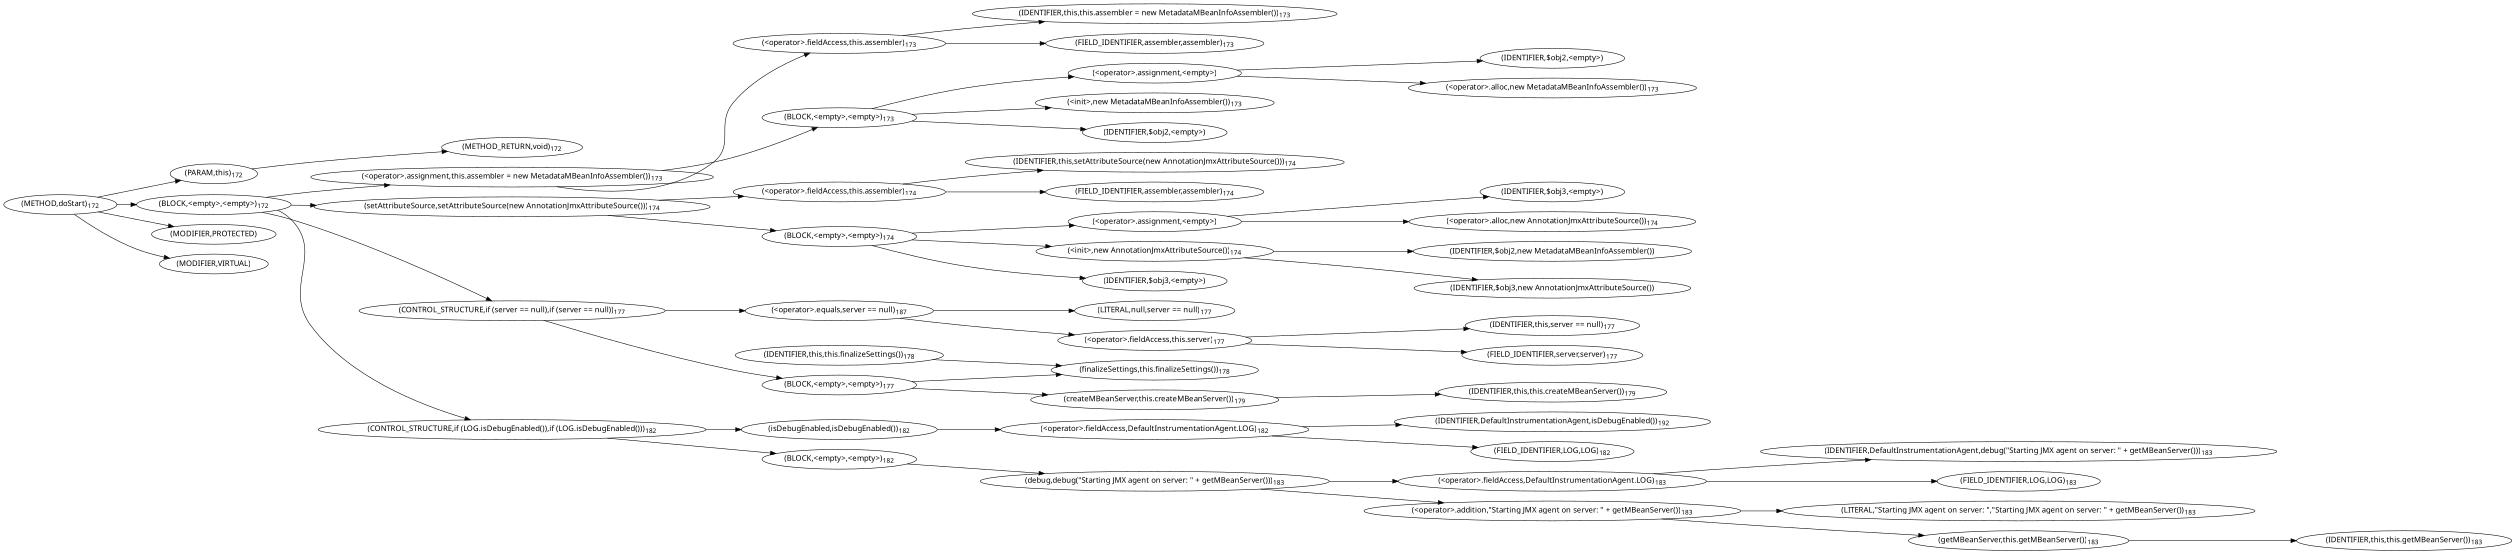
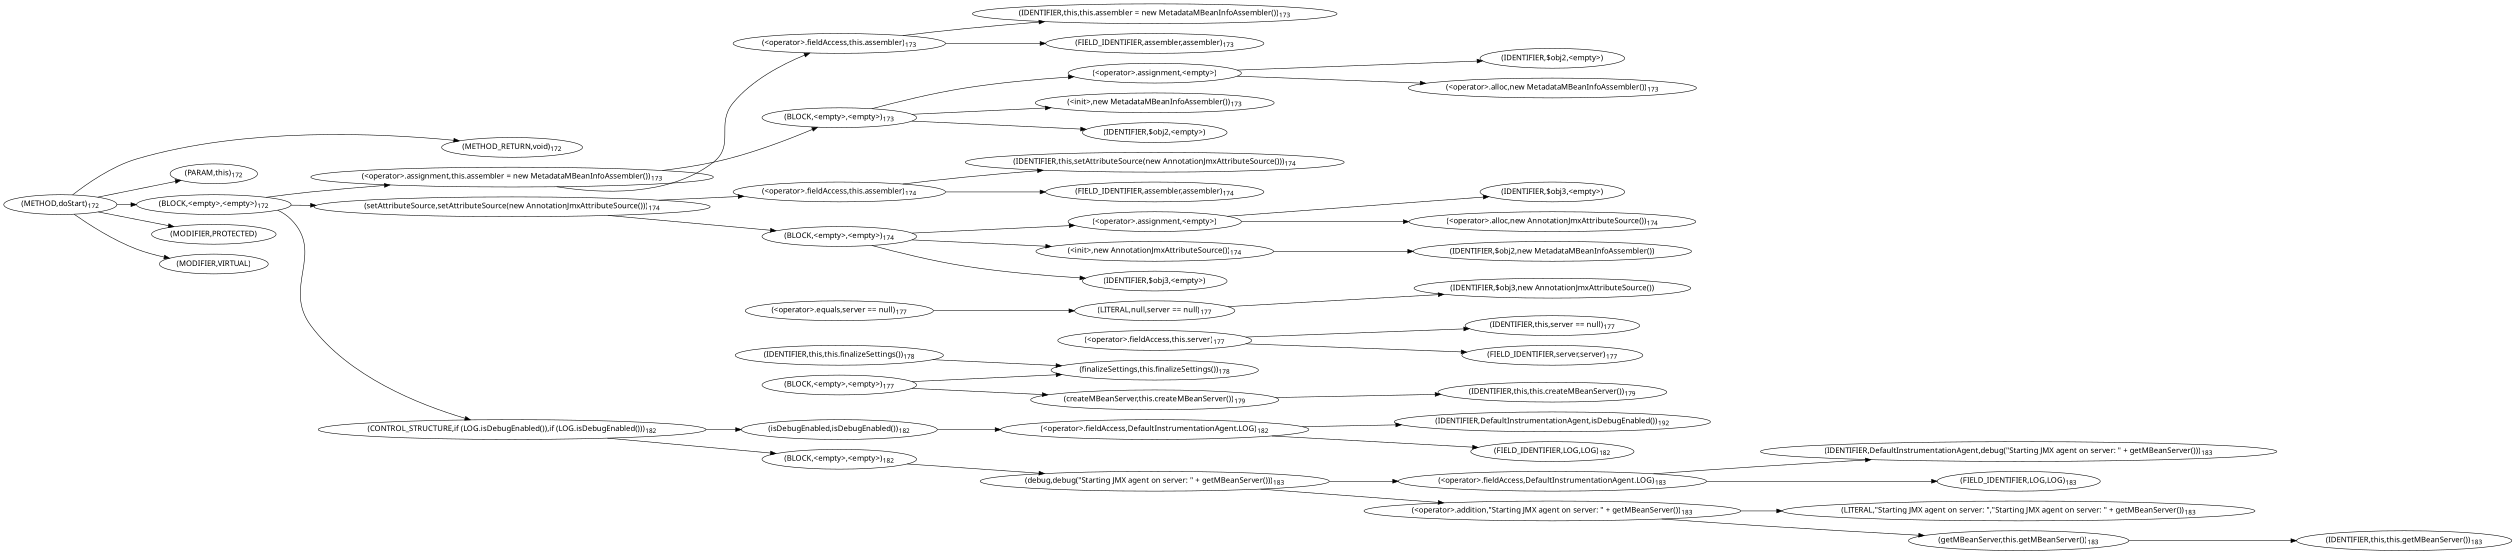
edge "(PARAM,this)" -> "(METHOD_RETURN,void)": now "(METHOD,doStart)" -> "(METHOD_RETURN,void)"
edge "(<init>,new AnnotationJmxAttributeSource())" -> "(IDENTIFIER,$obj3,new AnnotationJmxAttributeSource())": now "(LITERAL,null,server == null)" -> "(IDENTIFIER,$obj3,new AnnotationJmxAttributeSource())"
node "(<operator>.equals,server == null)": text "187" -> "177"
node "(CONTROL_STRUCTURE,if (server == null),if (server == null))": removed
edge "(<operator>.equals,server == null)" -> "(<operator>.fieldAccess,this.server)": removed
